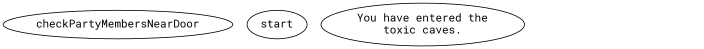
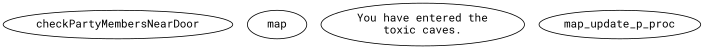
node "start": label "start" -> "map"
node "map_update_p_proc": added
